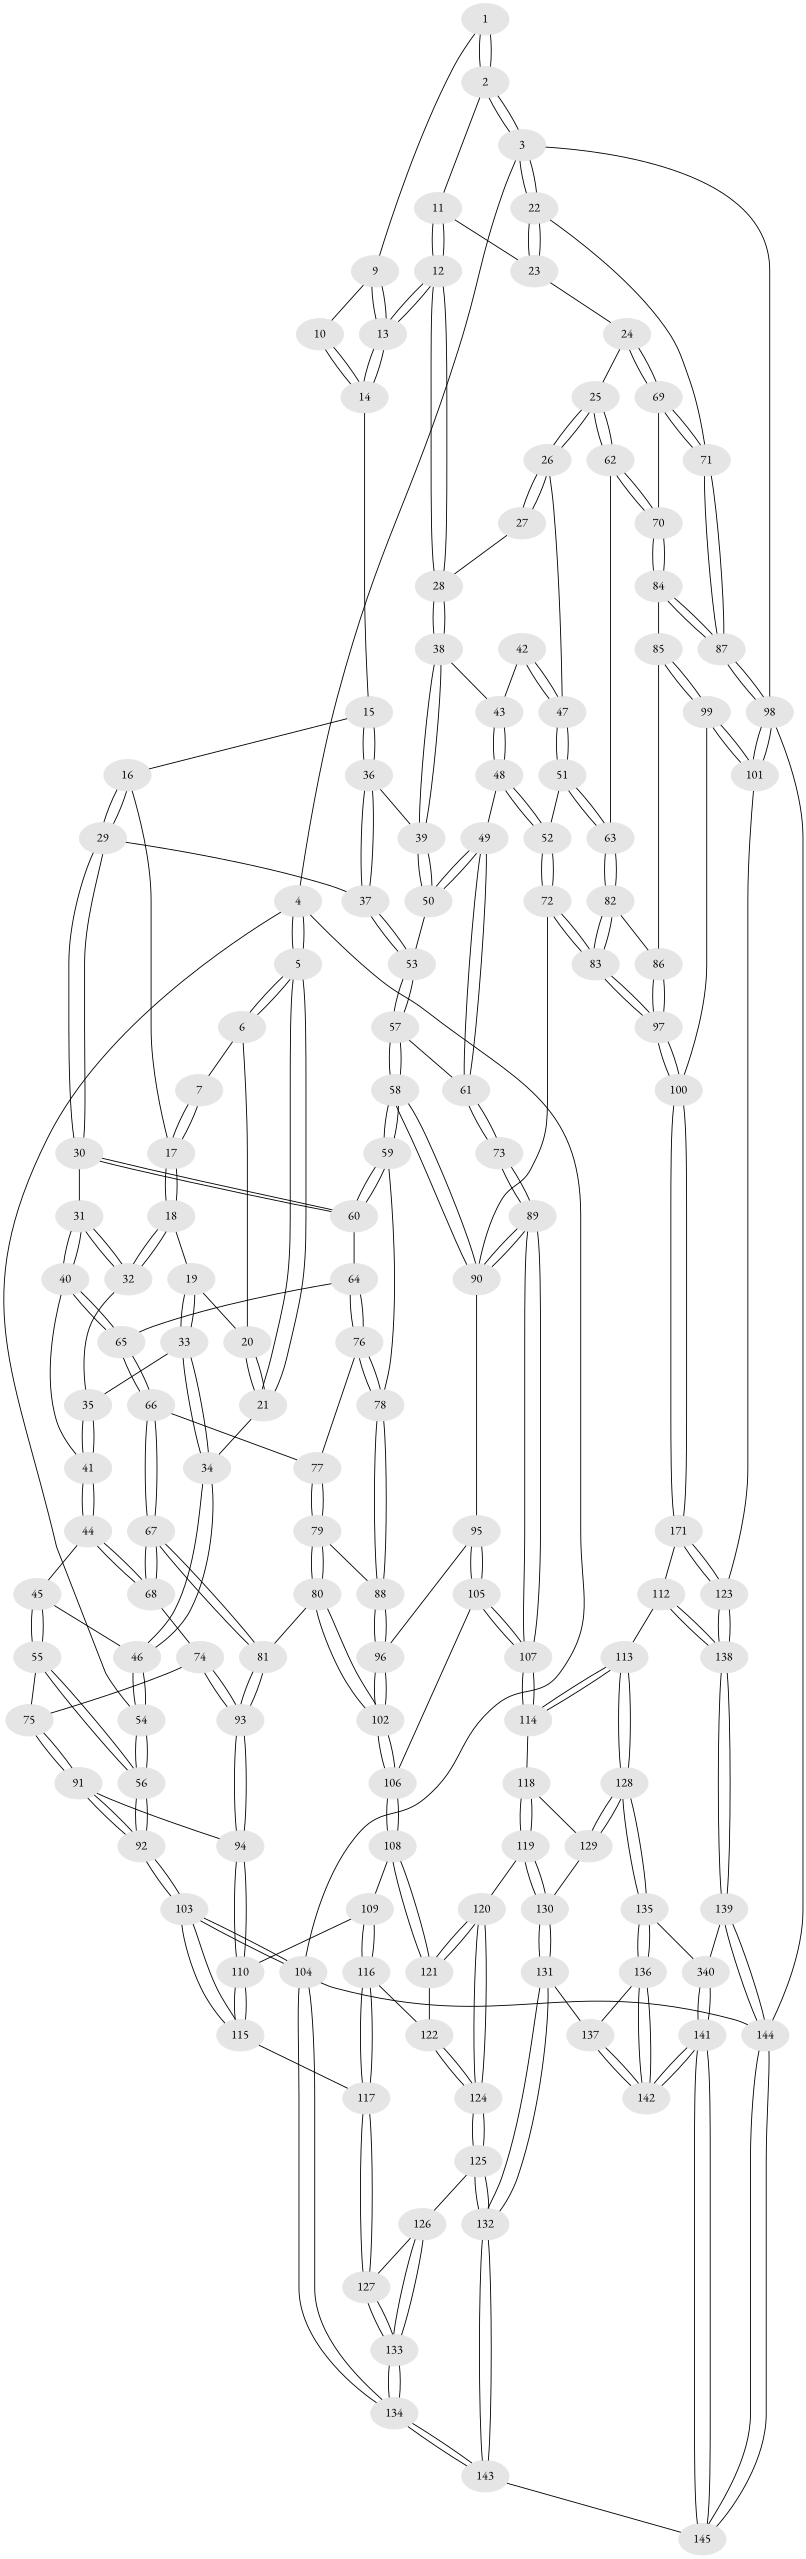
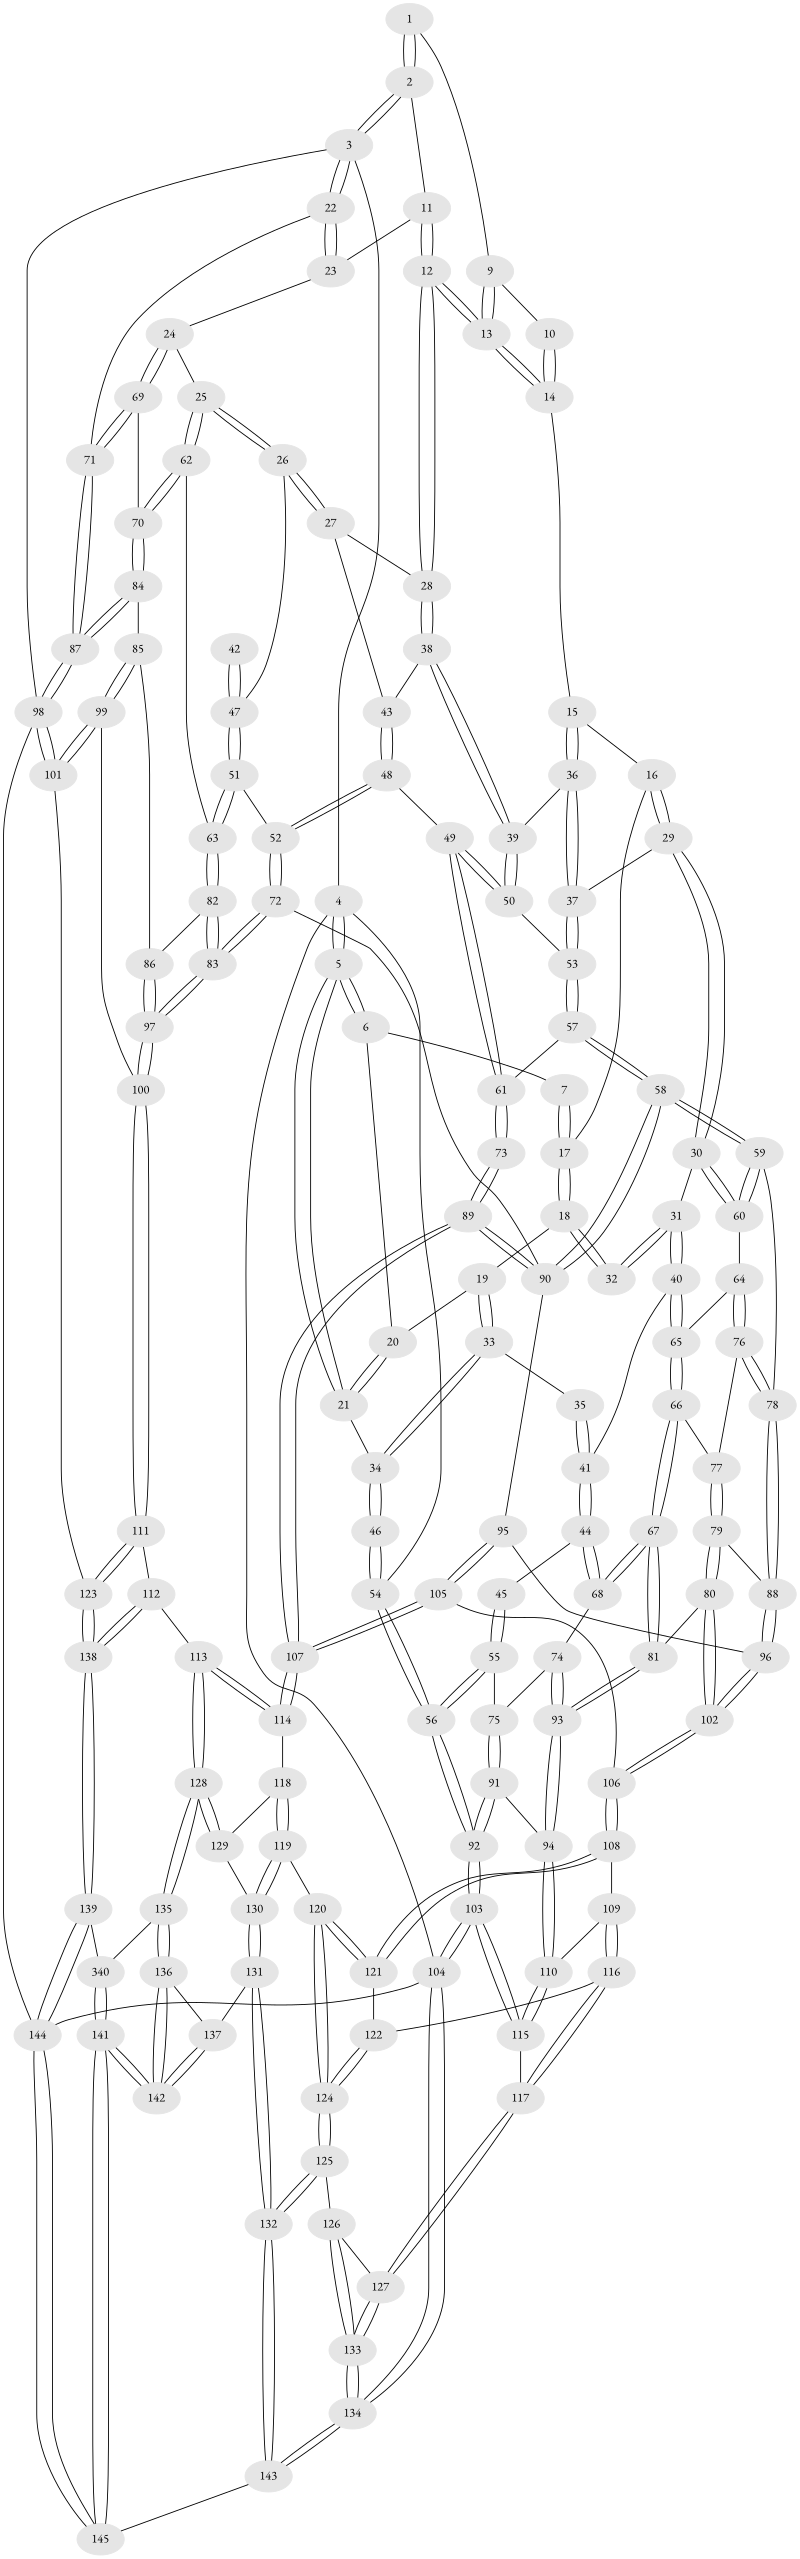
edge "42" -- "43": now "27" -- "43"
edge "32" -- "35": removed
node "171": label "171" -> "111"
edge "45" -- "46": removed
